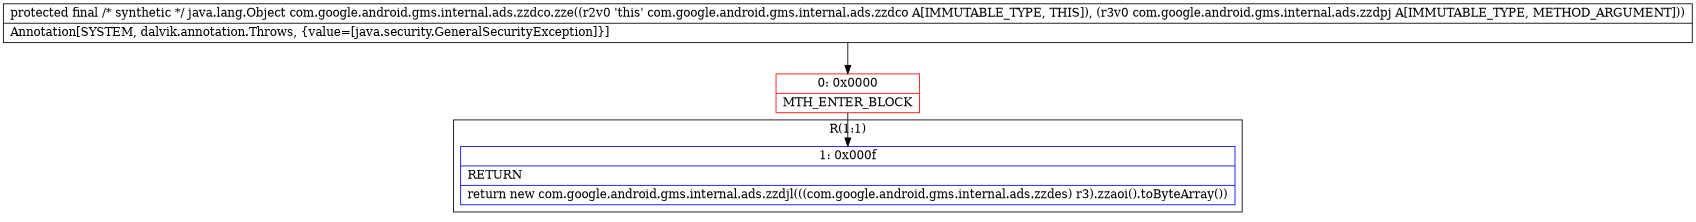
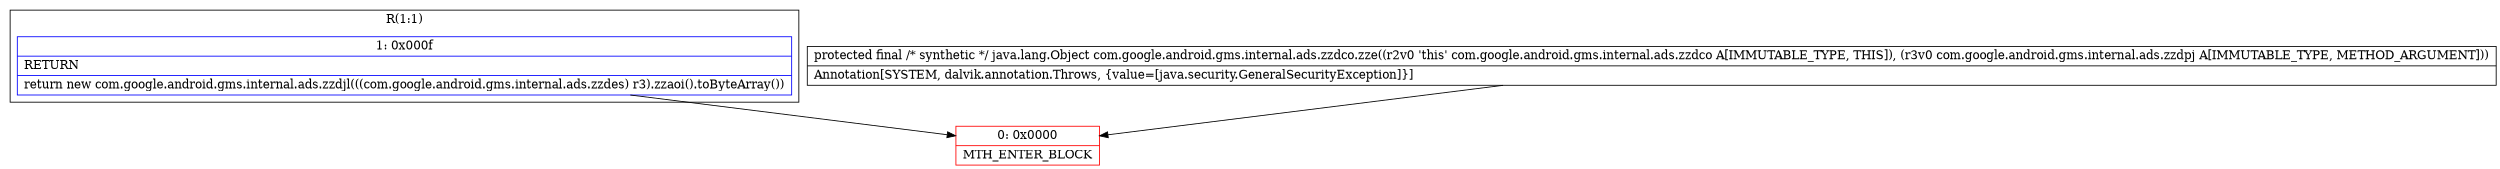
edge "0: 0x0000" -> "1: 0x000f": reversed
